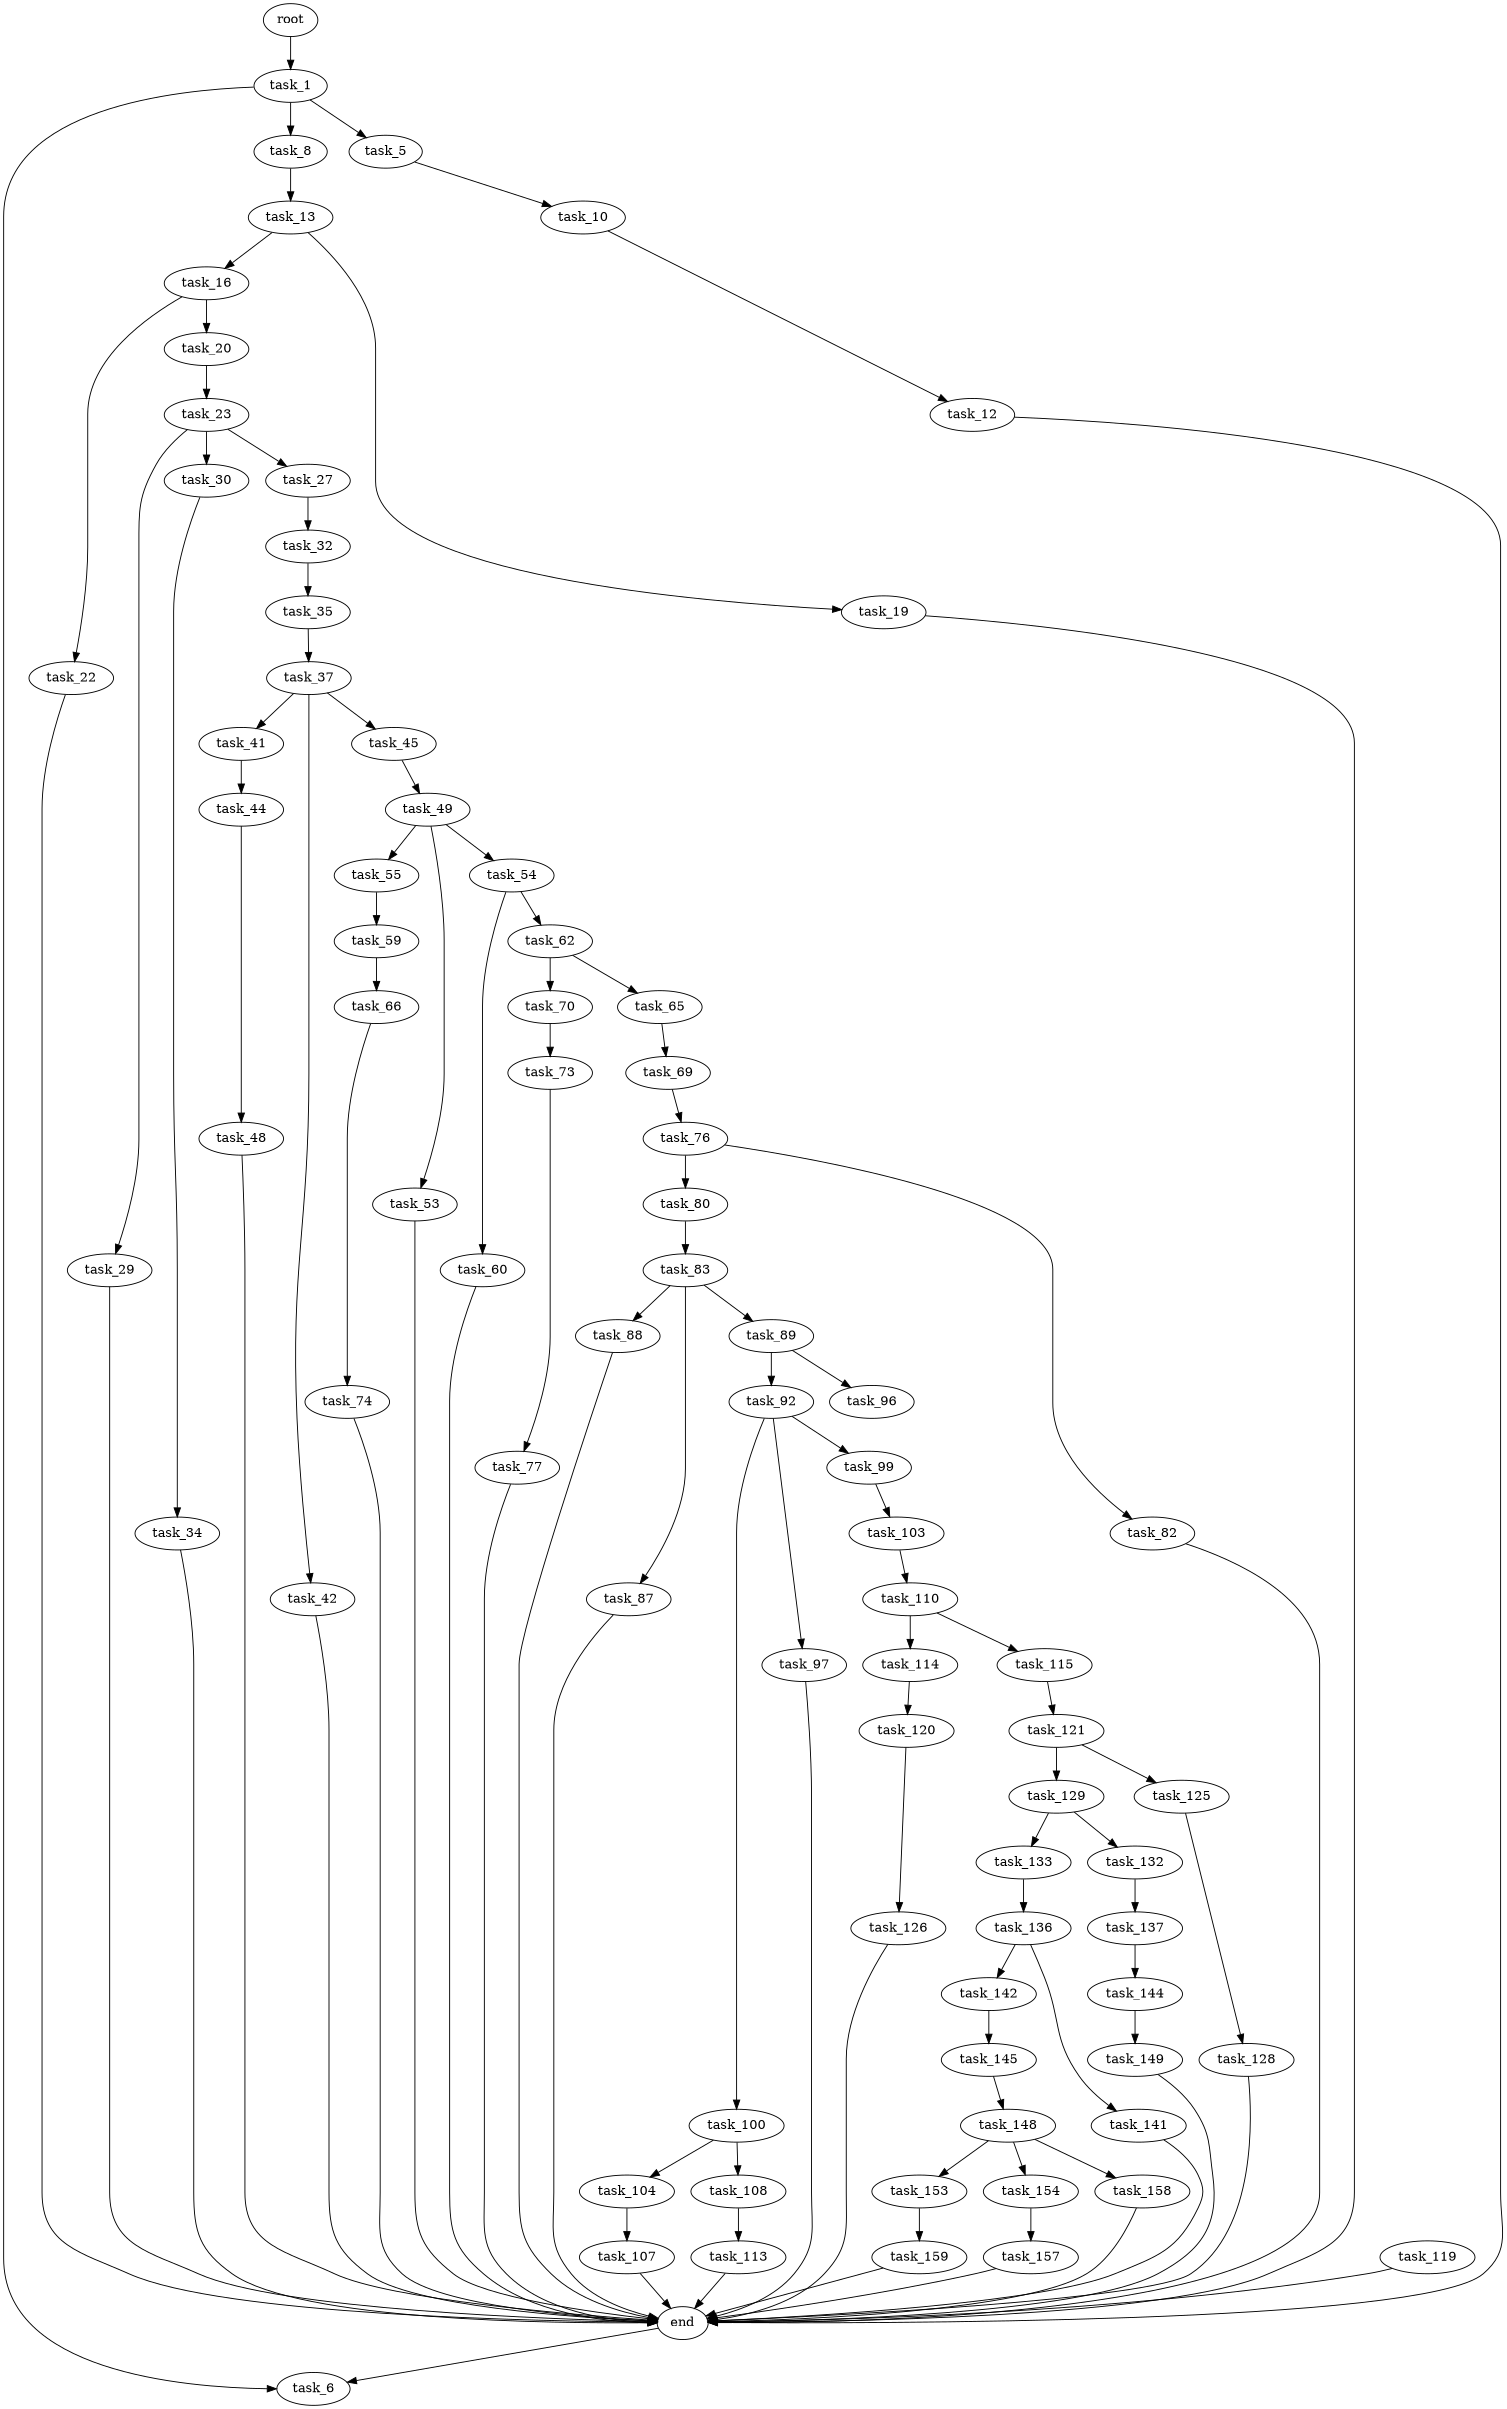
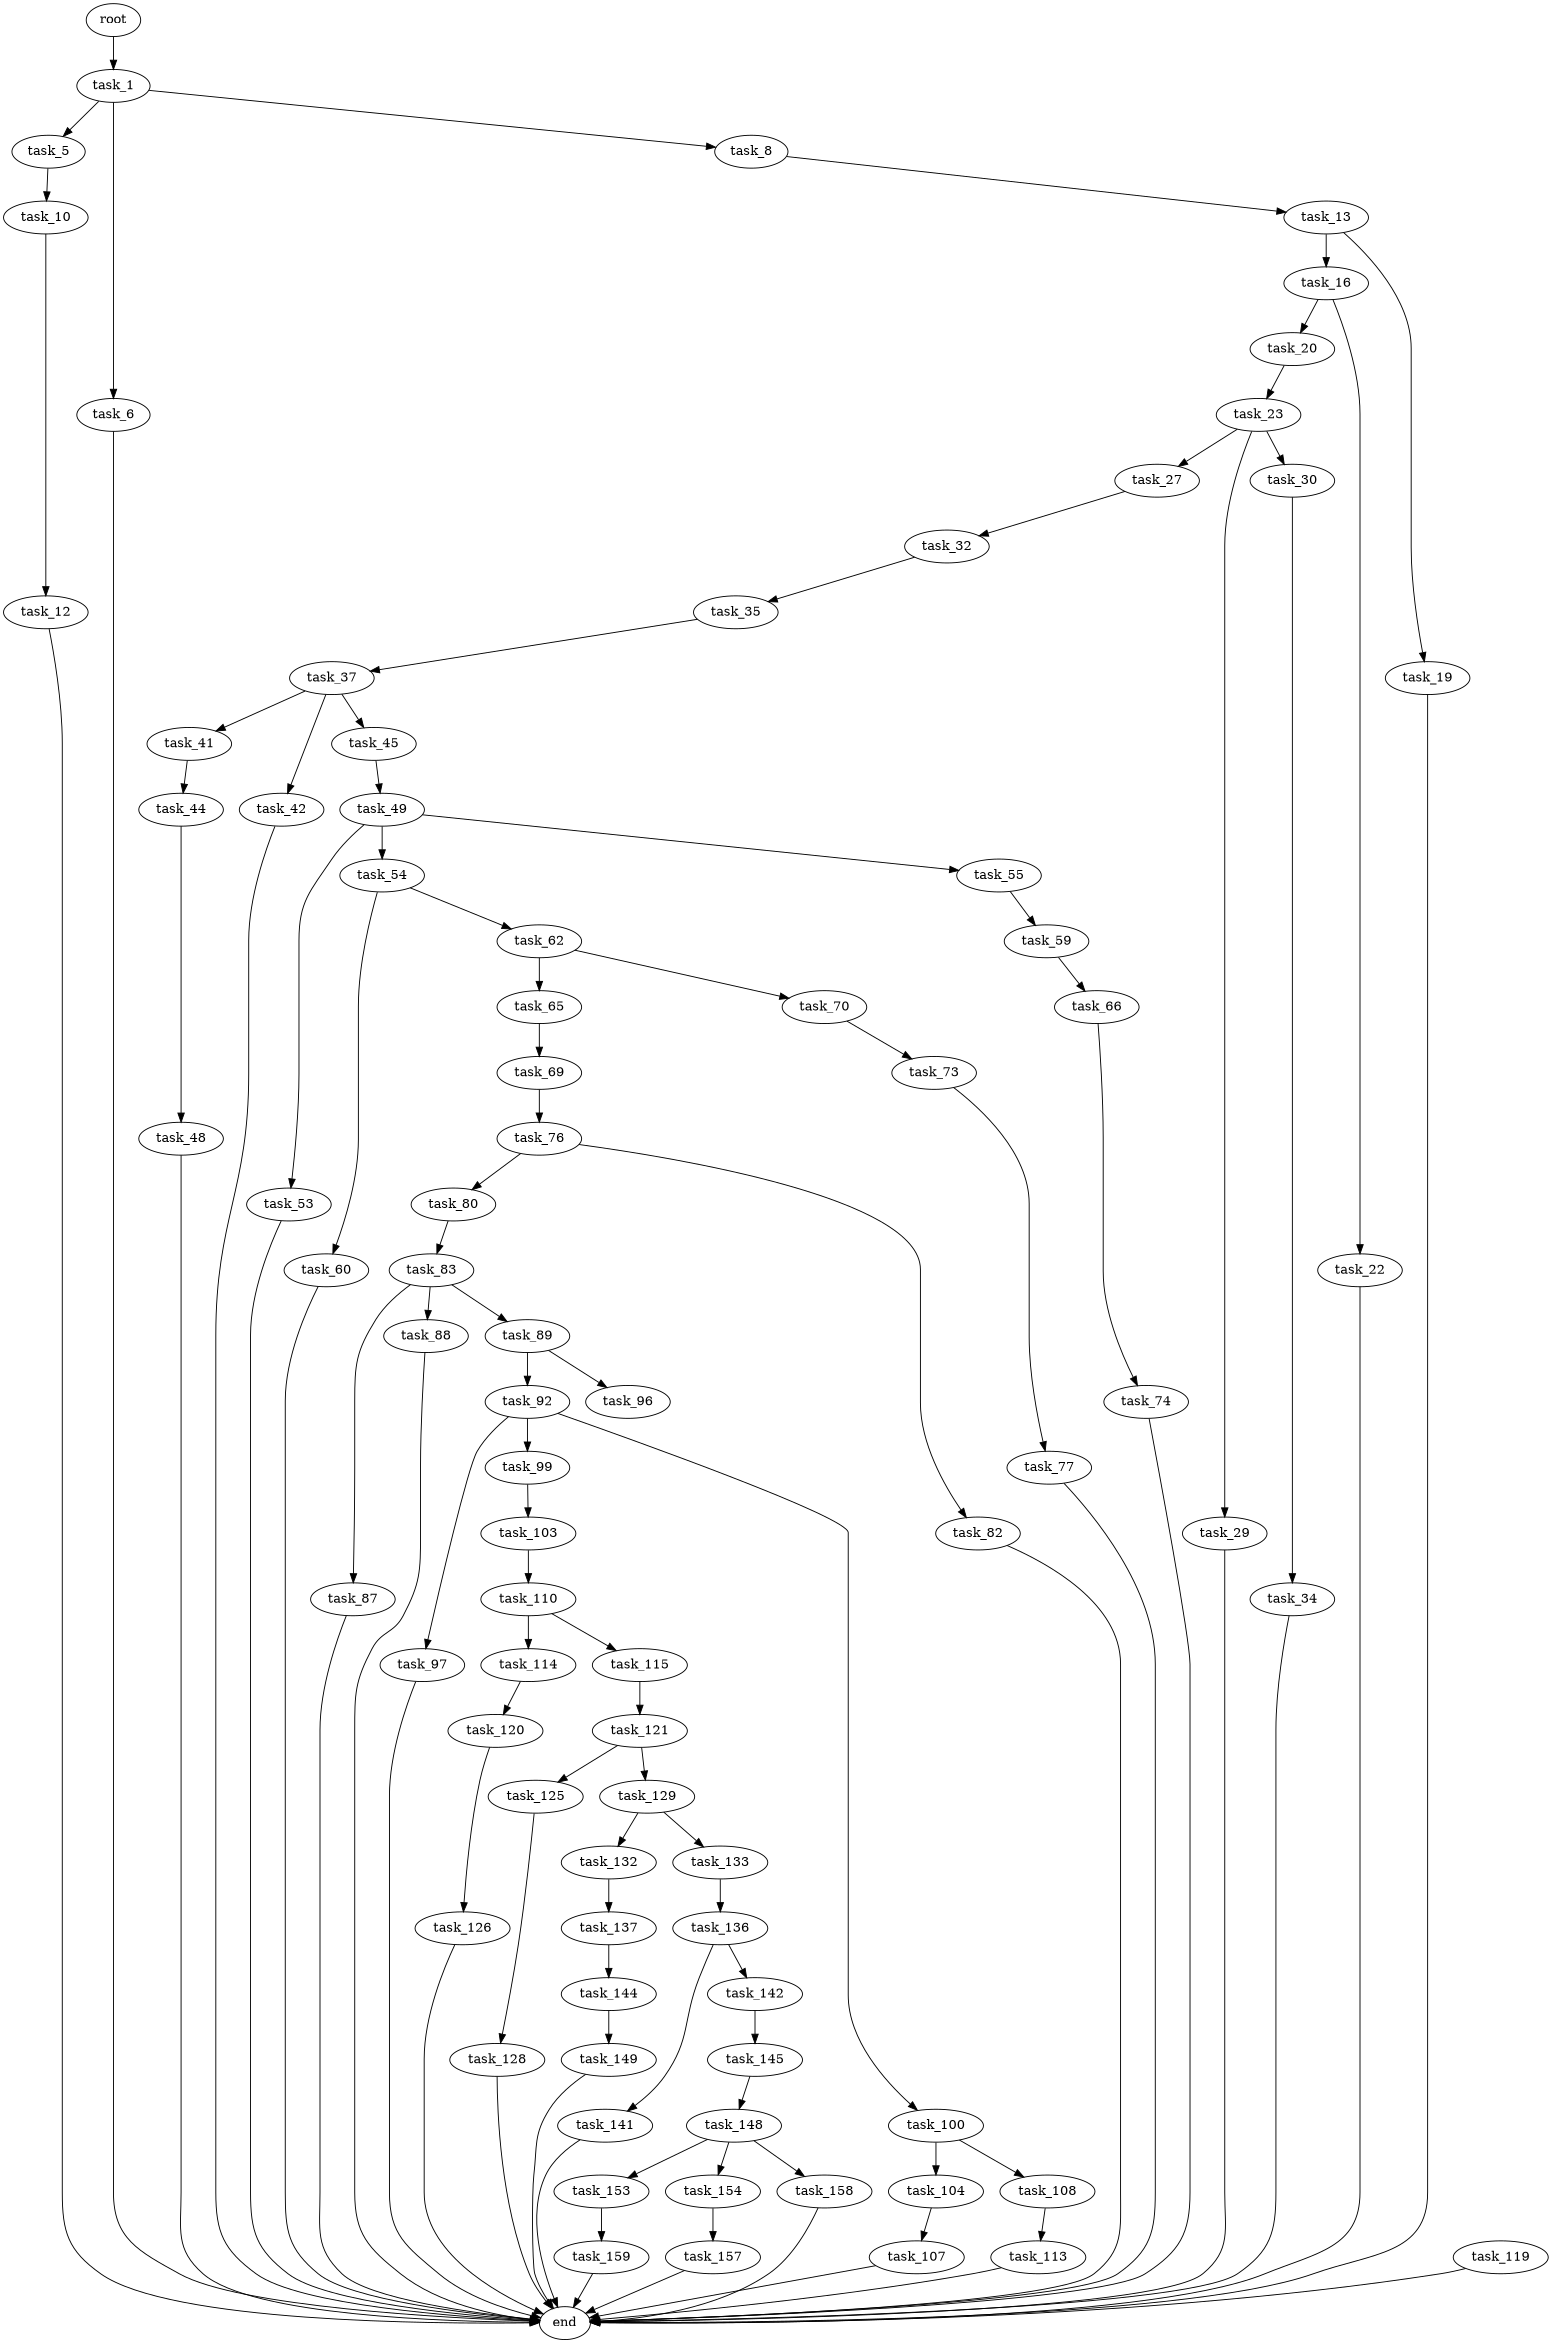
edge "end" -> "task_6": reversed
